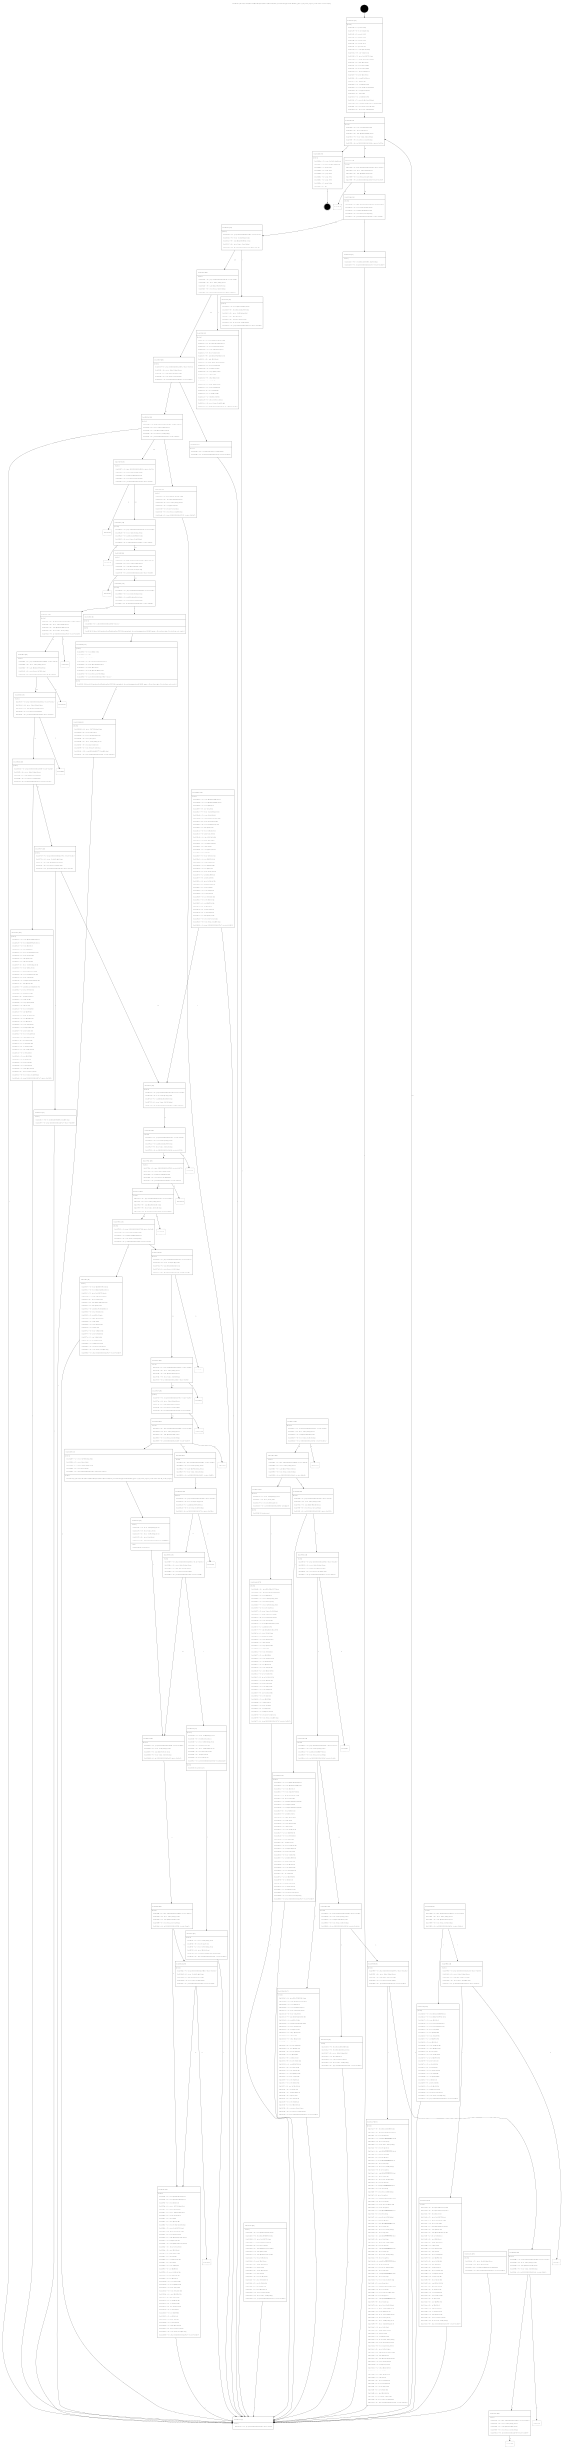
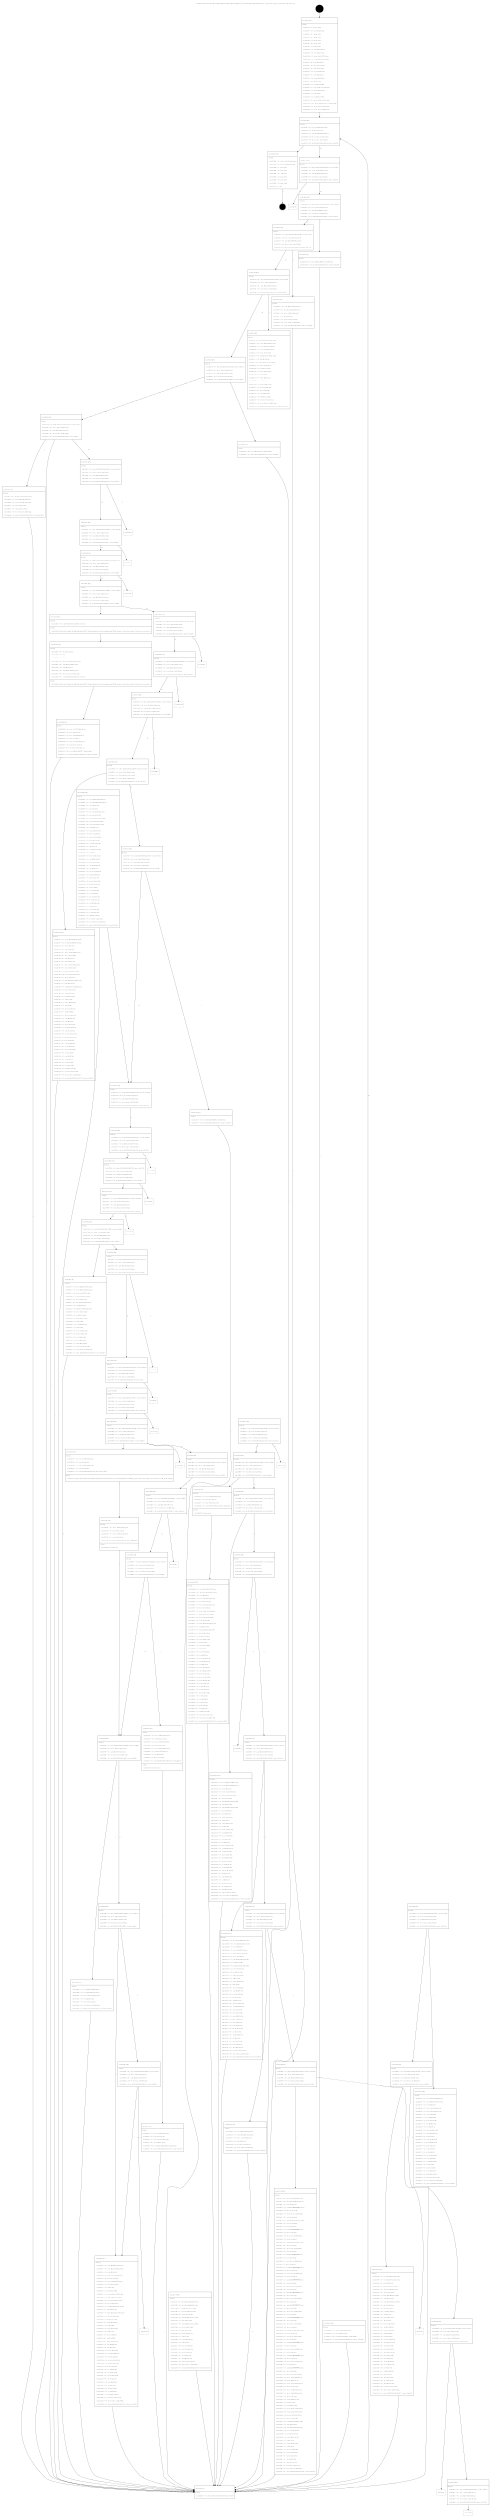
node "0x401e93 [30]": added
